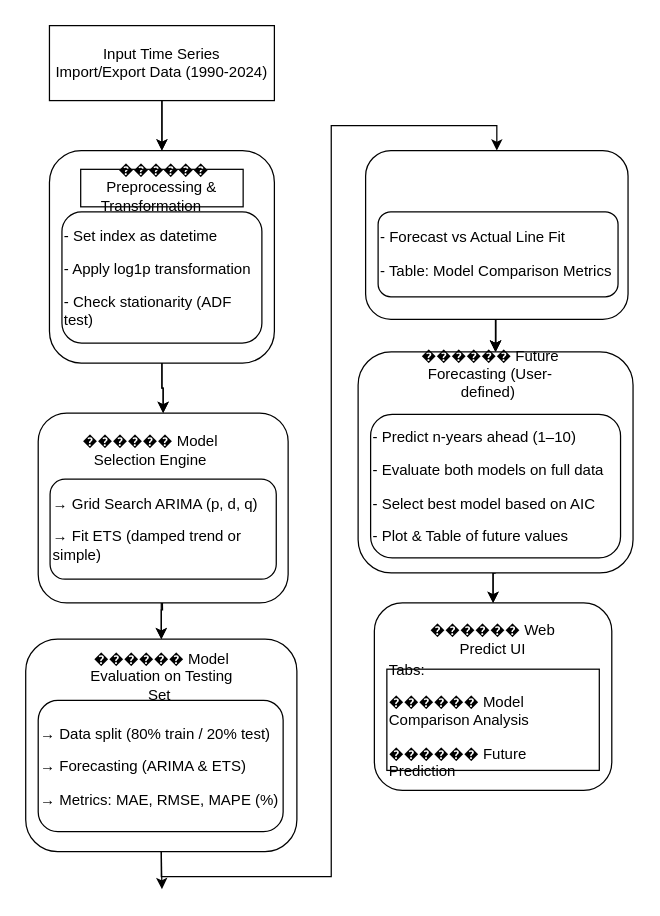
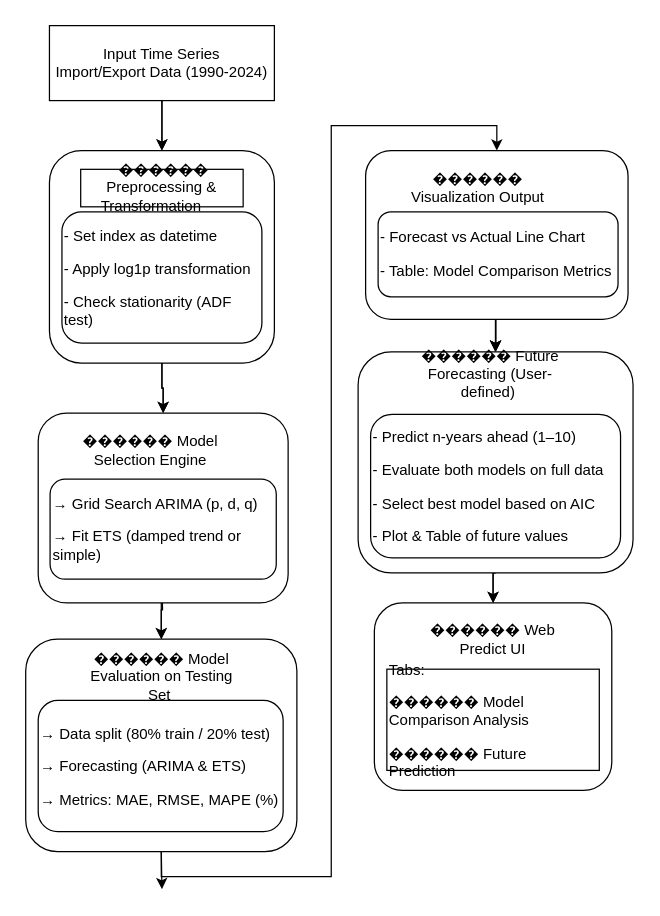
node "������ Visualization Output": added
node "- Forecast vs Actual Line Fit - Table: Model Comparison Metrics": label "- Forecast vs Actual Line Fit - Table: Model Comparison Metrics" -> "- Forecast vs Actual Line Chart - Table: Model Comparison Metrics"
